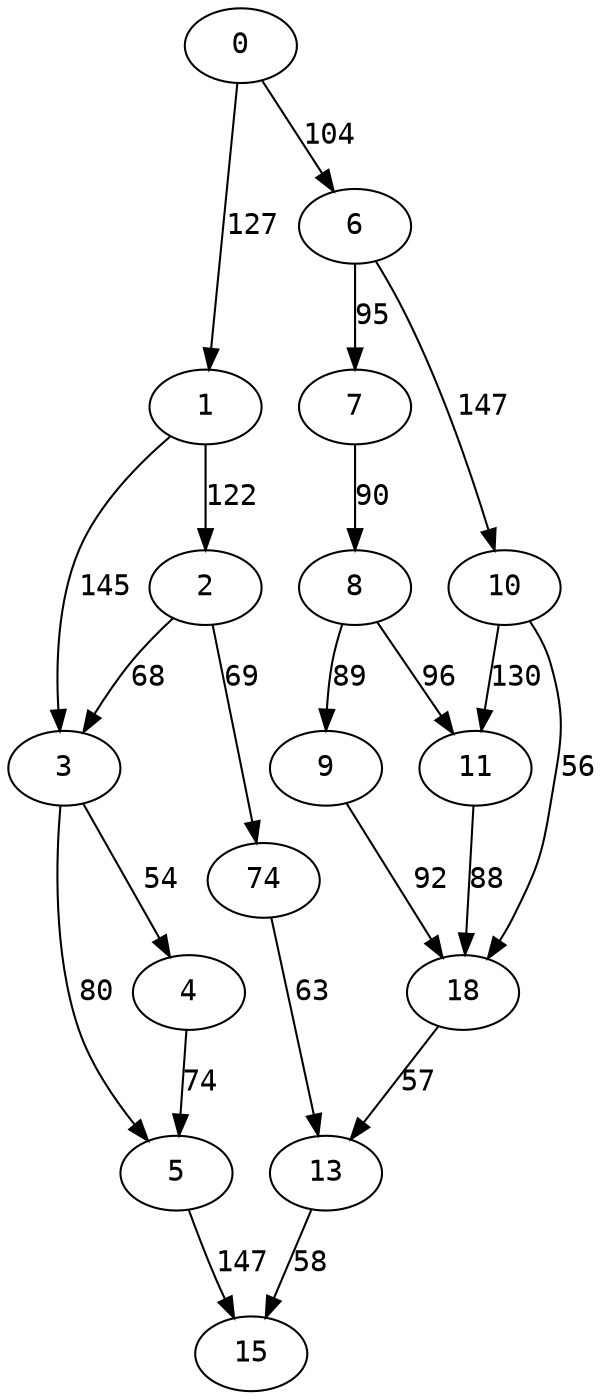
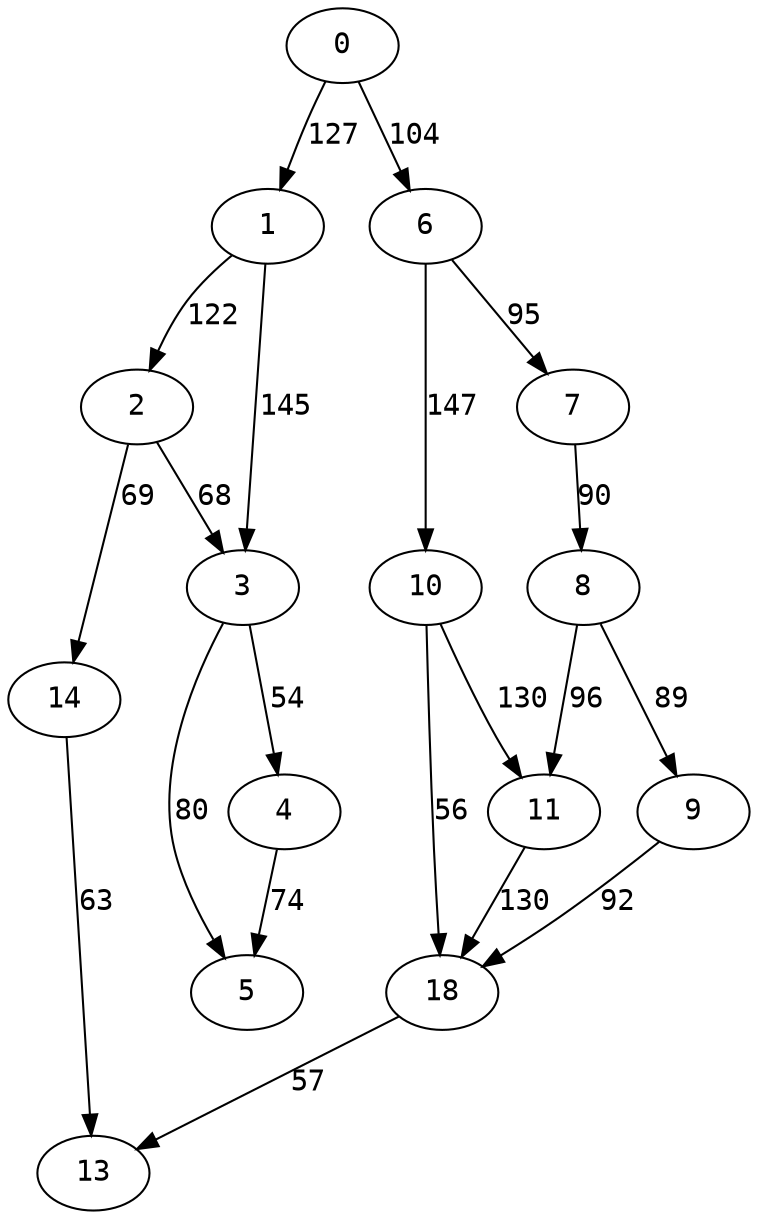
node "74": label "74" -> "14"
edge "11" -> "18": label "88" -> "130"
node "15": removed
